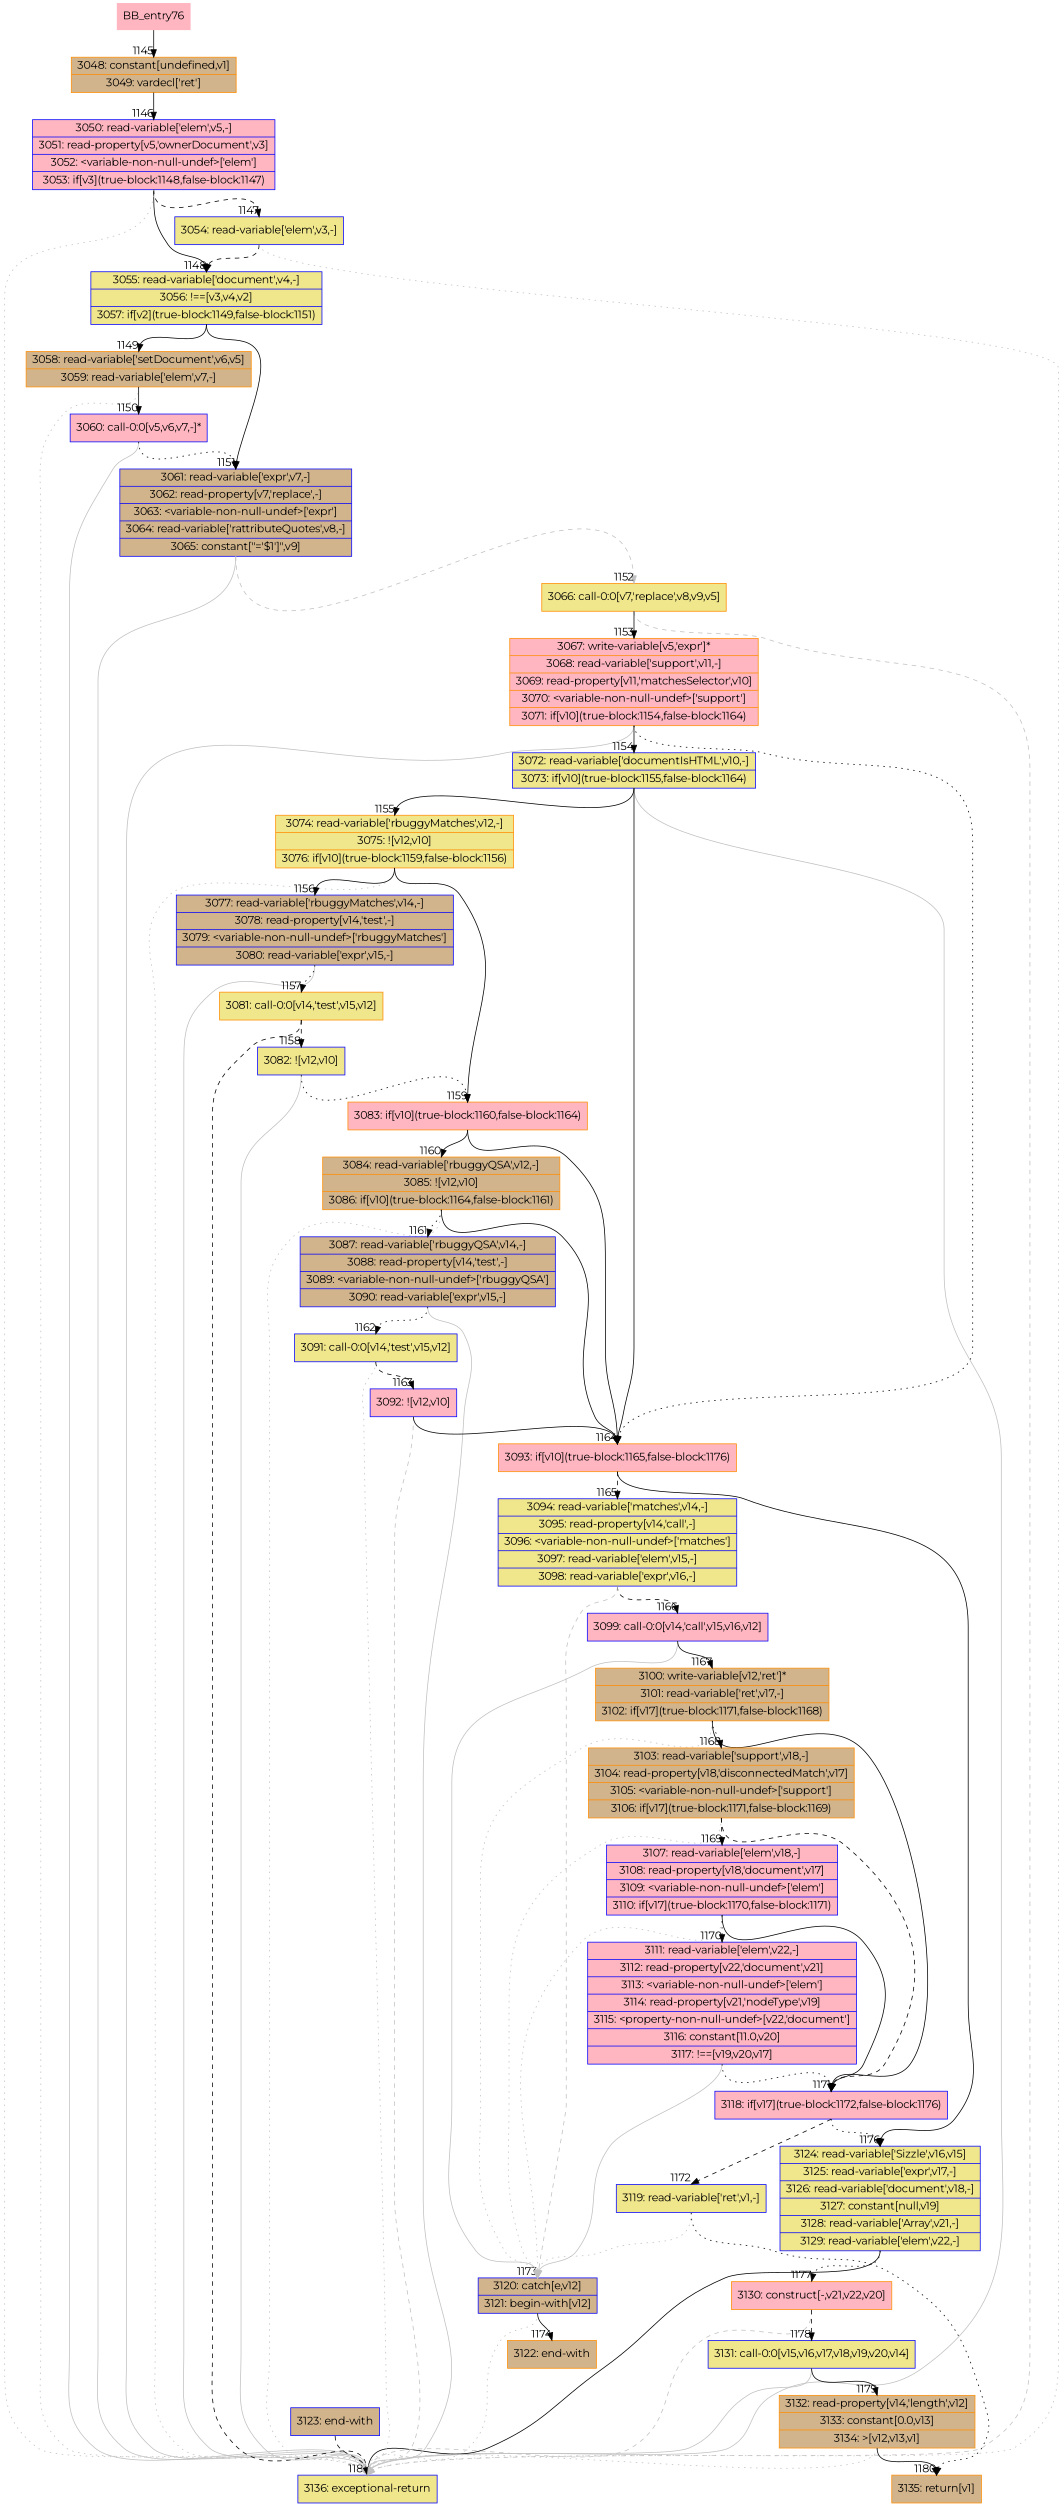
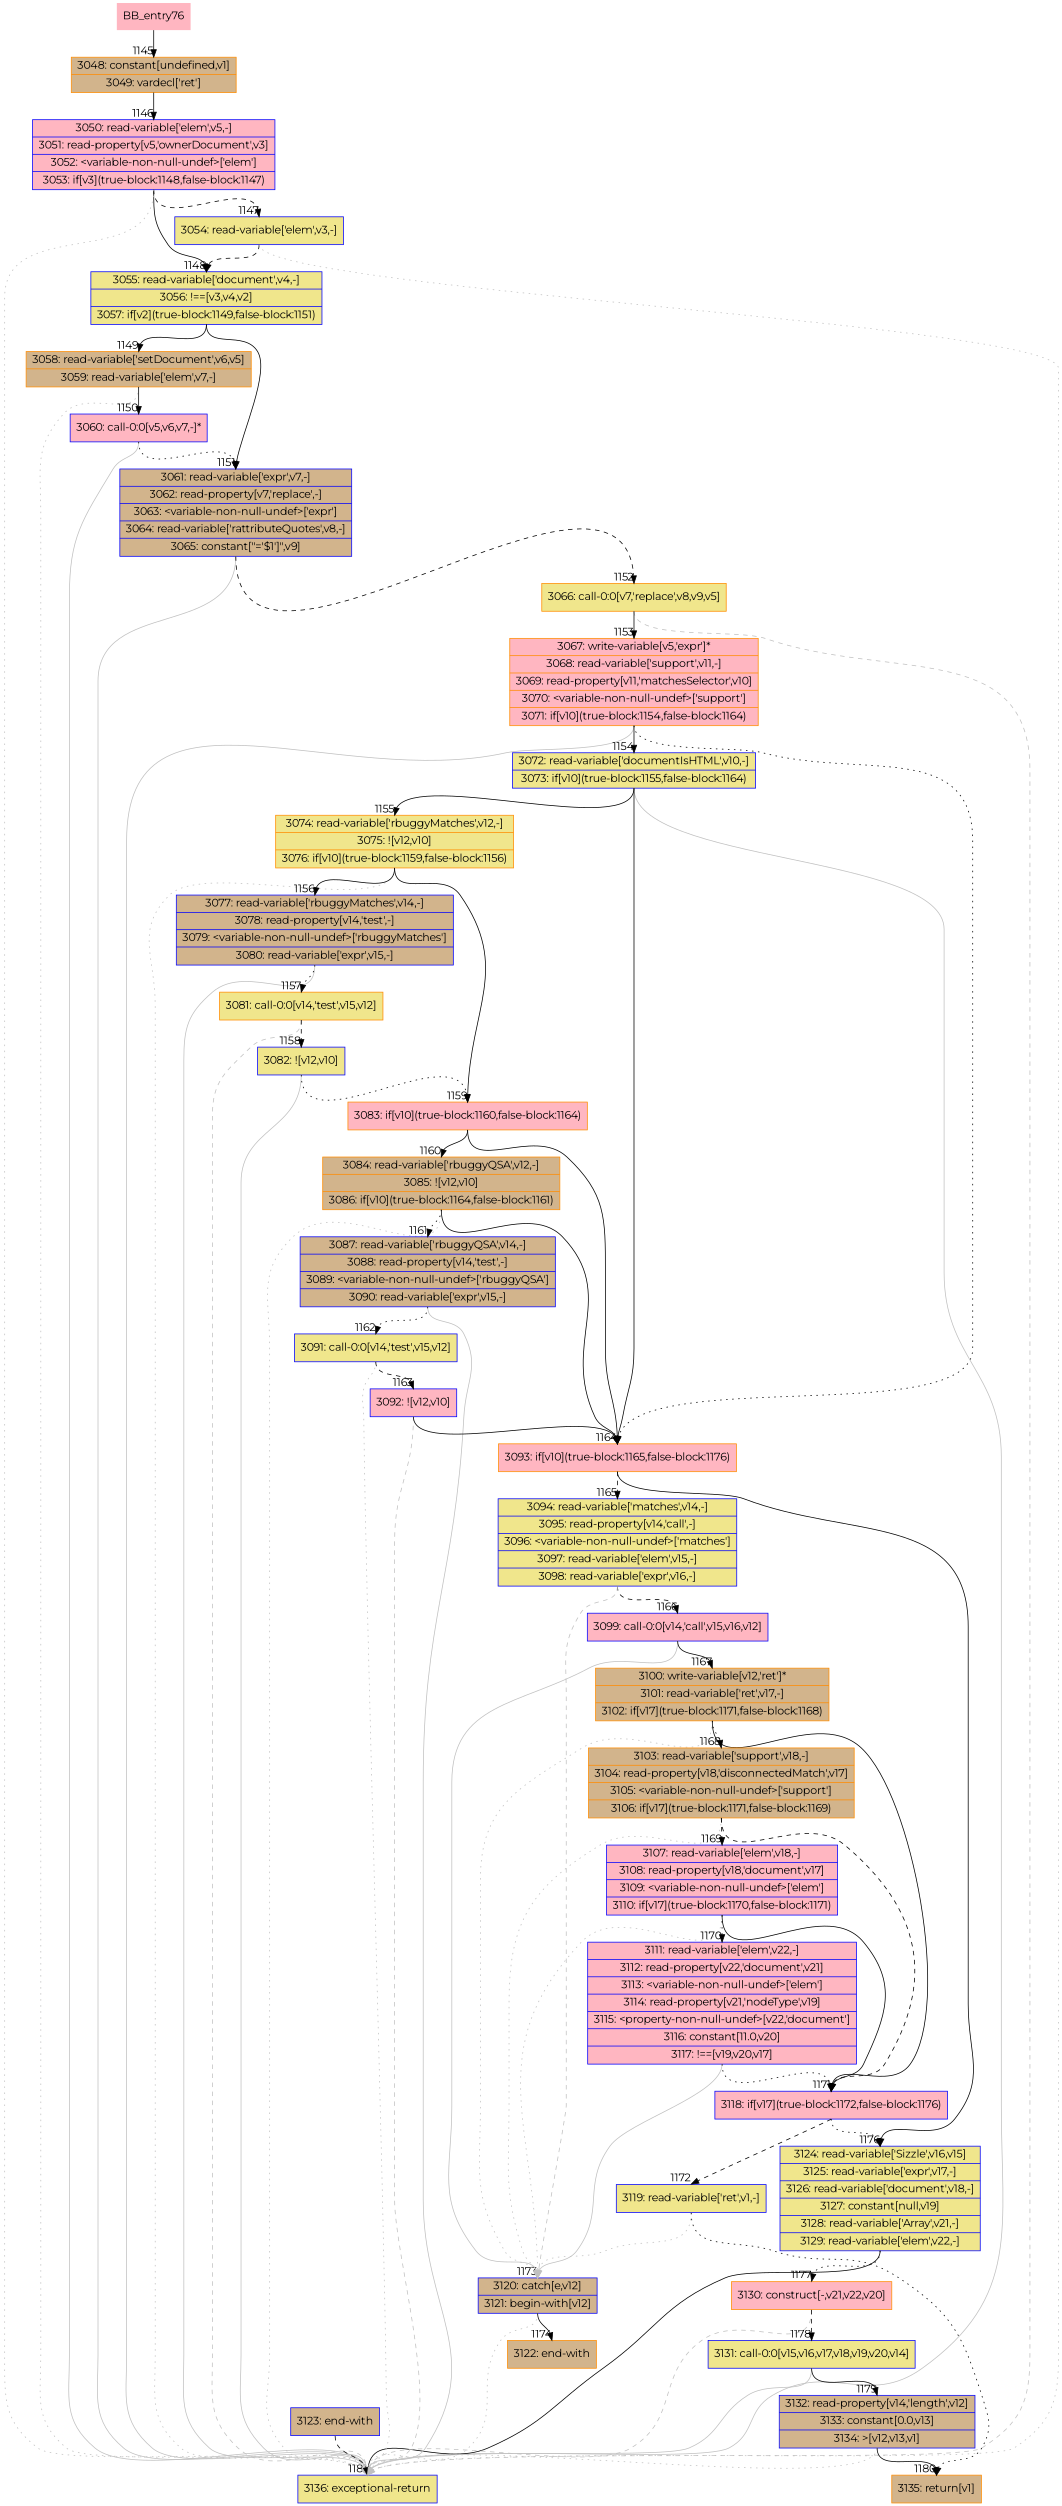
edge "3061: read-variable['expr',v7,-]" -> "3066: call-0:0[v7,'replace',v8,v9,v5]": color gray -> black
edge "3081: call-0:0[v14,'test',v15,v12]" -> "3136: exceptional-return": color black -> gray
node "3132: read-property[v14,'length',v12]": color darkorange -> blue
